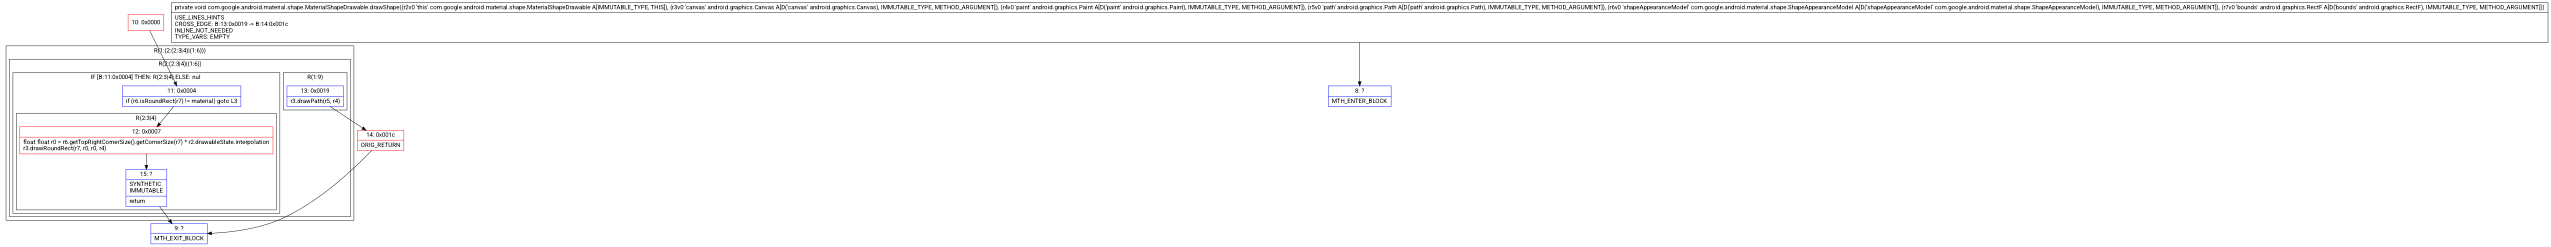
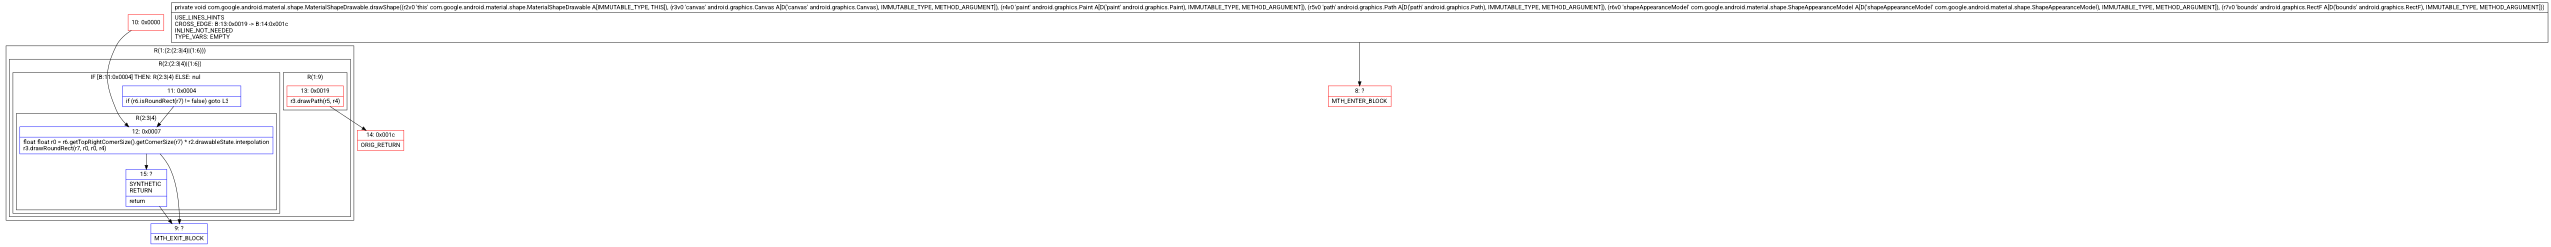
edge "10: 0x0000" -> "11: 0x0004": now "10: 0x0000" -> "12: 0x0007"
node "13: 0x0019": color blue -> red
node "8: ?": color blue -> red
node "11: 0x0004": text "if (r6.isRoundRect(r7) != material) goto L3" -> "if (r6.isRoundRect(r7) != false) goto L3"
node "12: 0x0007": color red -> blue
node "15: ?": text "IMMUTABLE" -> "RETURN"
edge "14: 0x001c" -> "9: ?": now "12: 0x0007" -> "9: ?"
